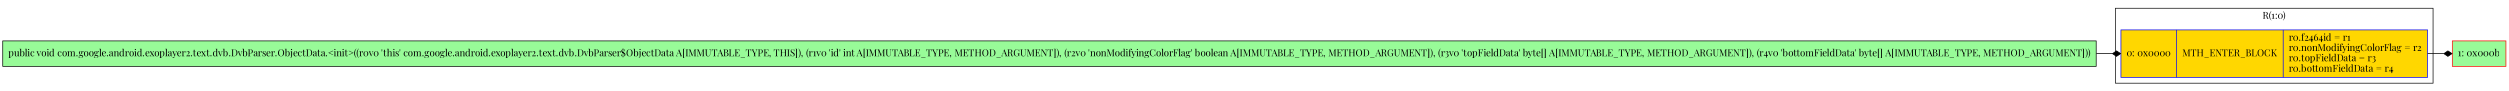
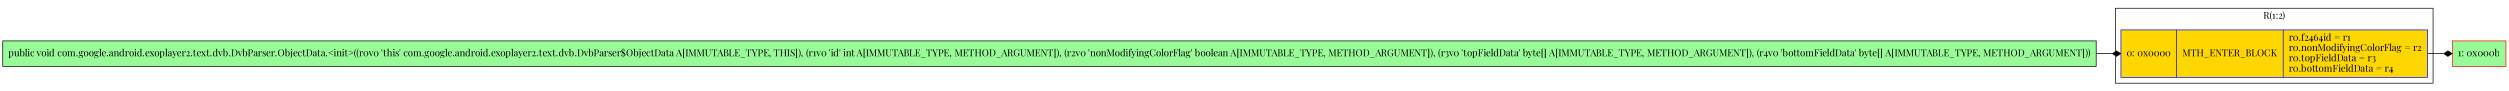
cluster "R(1:0)": label "R(1:0)" -> "R(1:2)"
